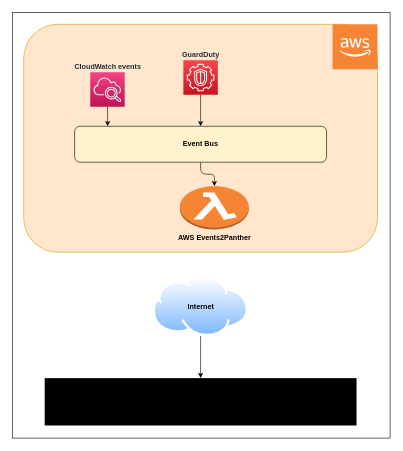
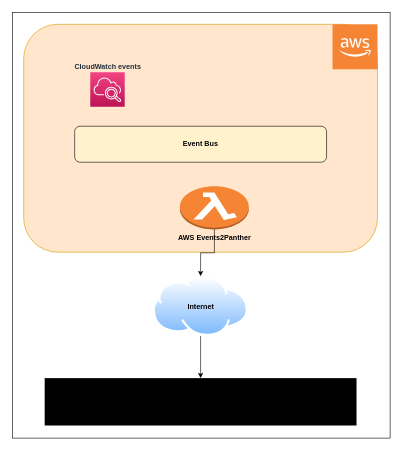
node "GuardDuty": removed
edge "GuardDuty" -> "Event Bus": removed
edge "CloudWatch events" -> "Event Bus": removed
edge "Event Bus" -> "AWS Events2Panther": removed
edge "AWS Events2Panther" -> "Internet": added
